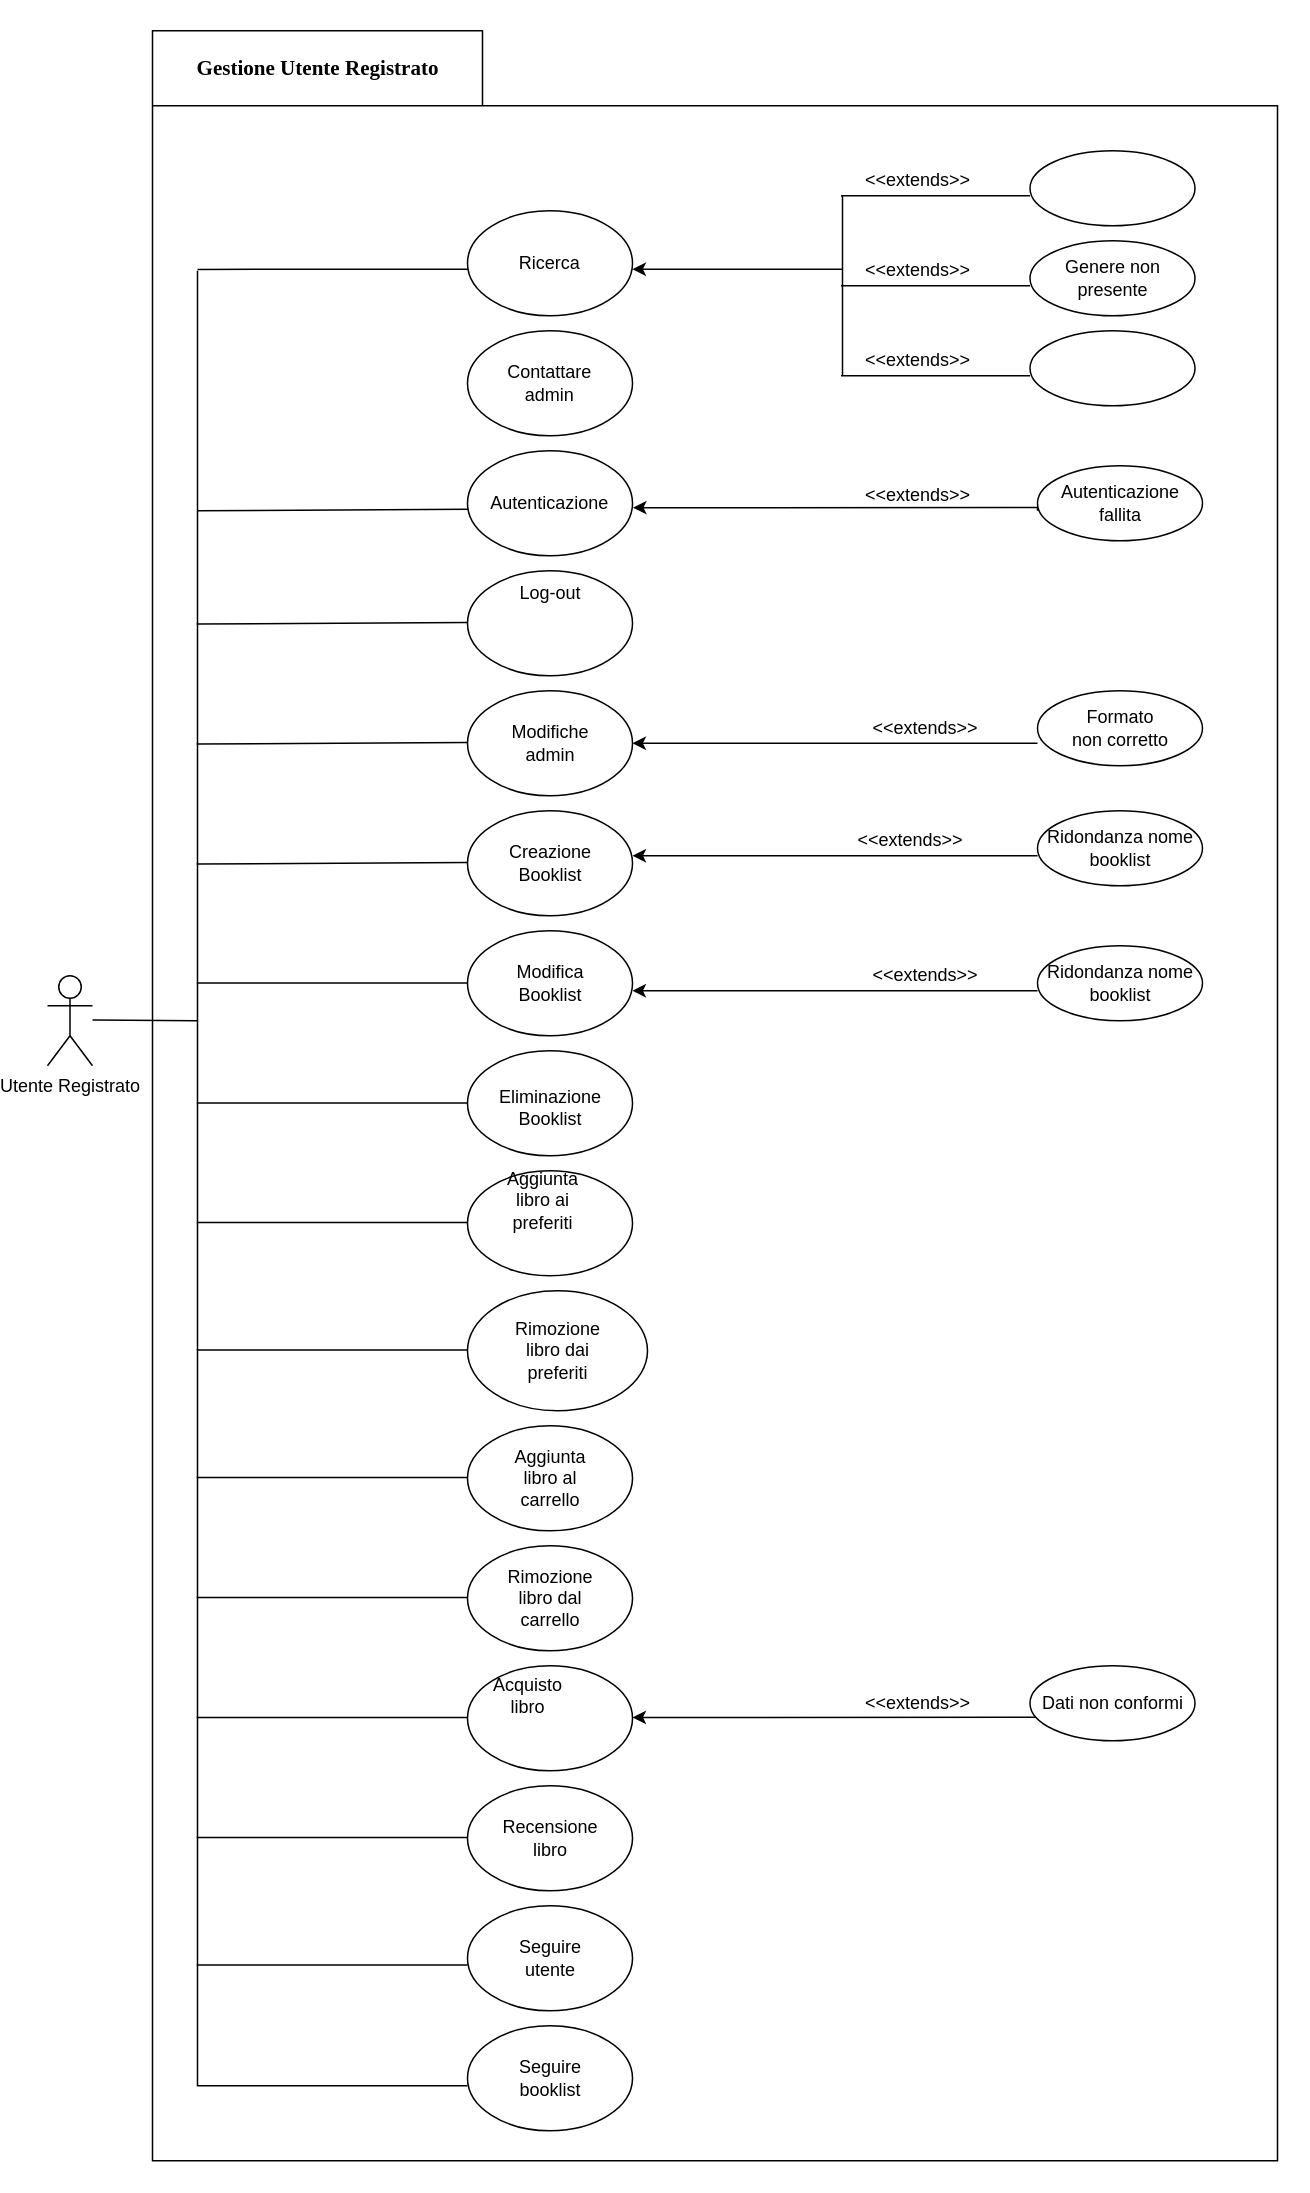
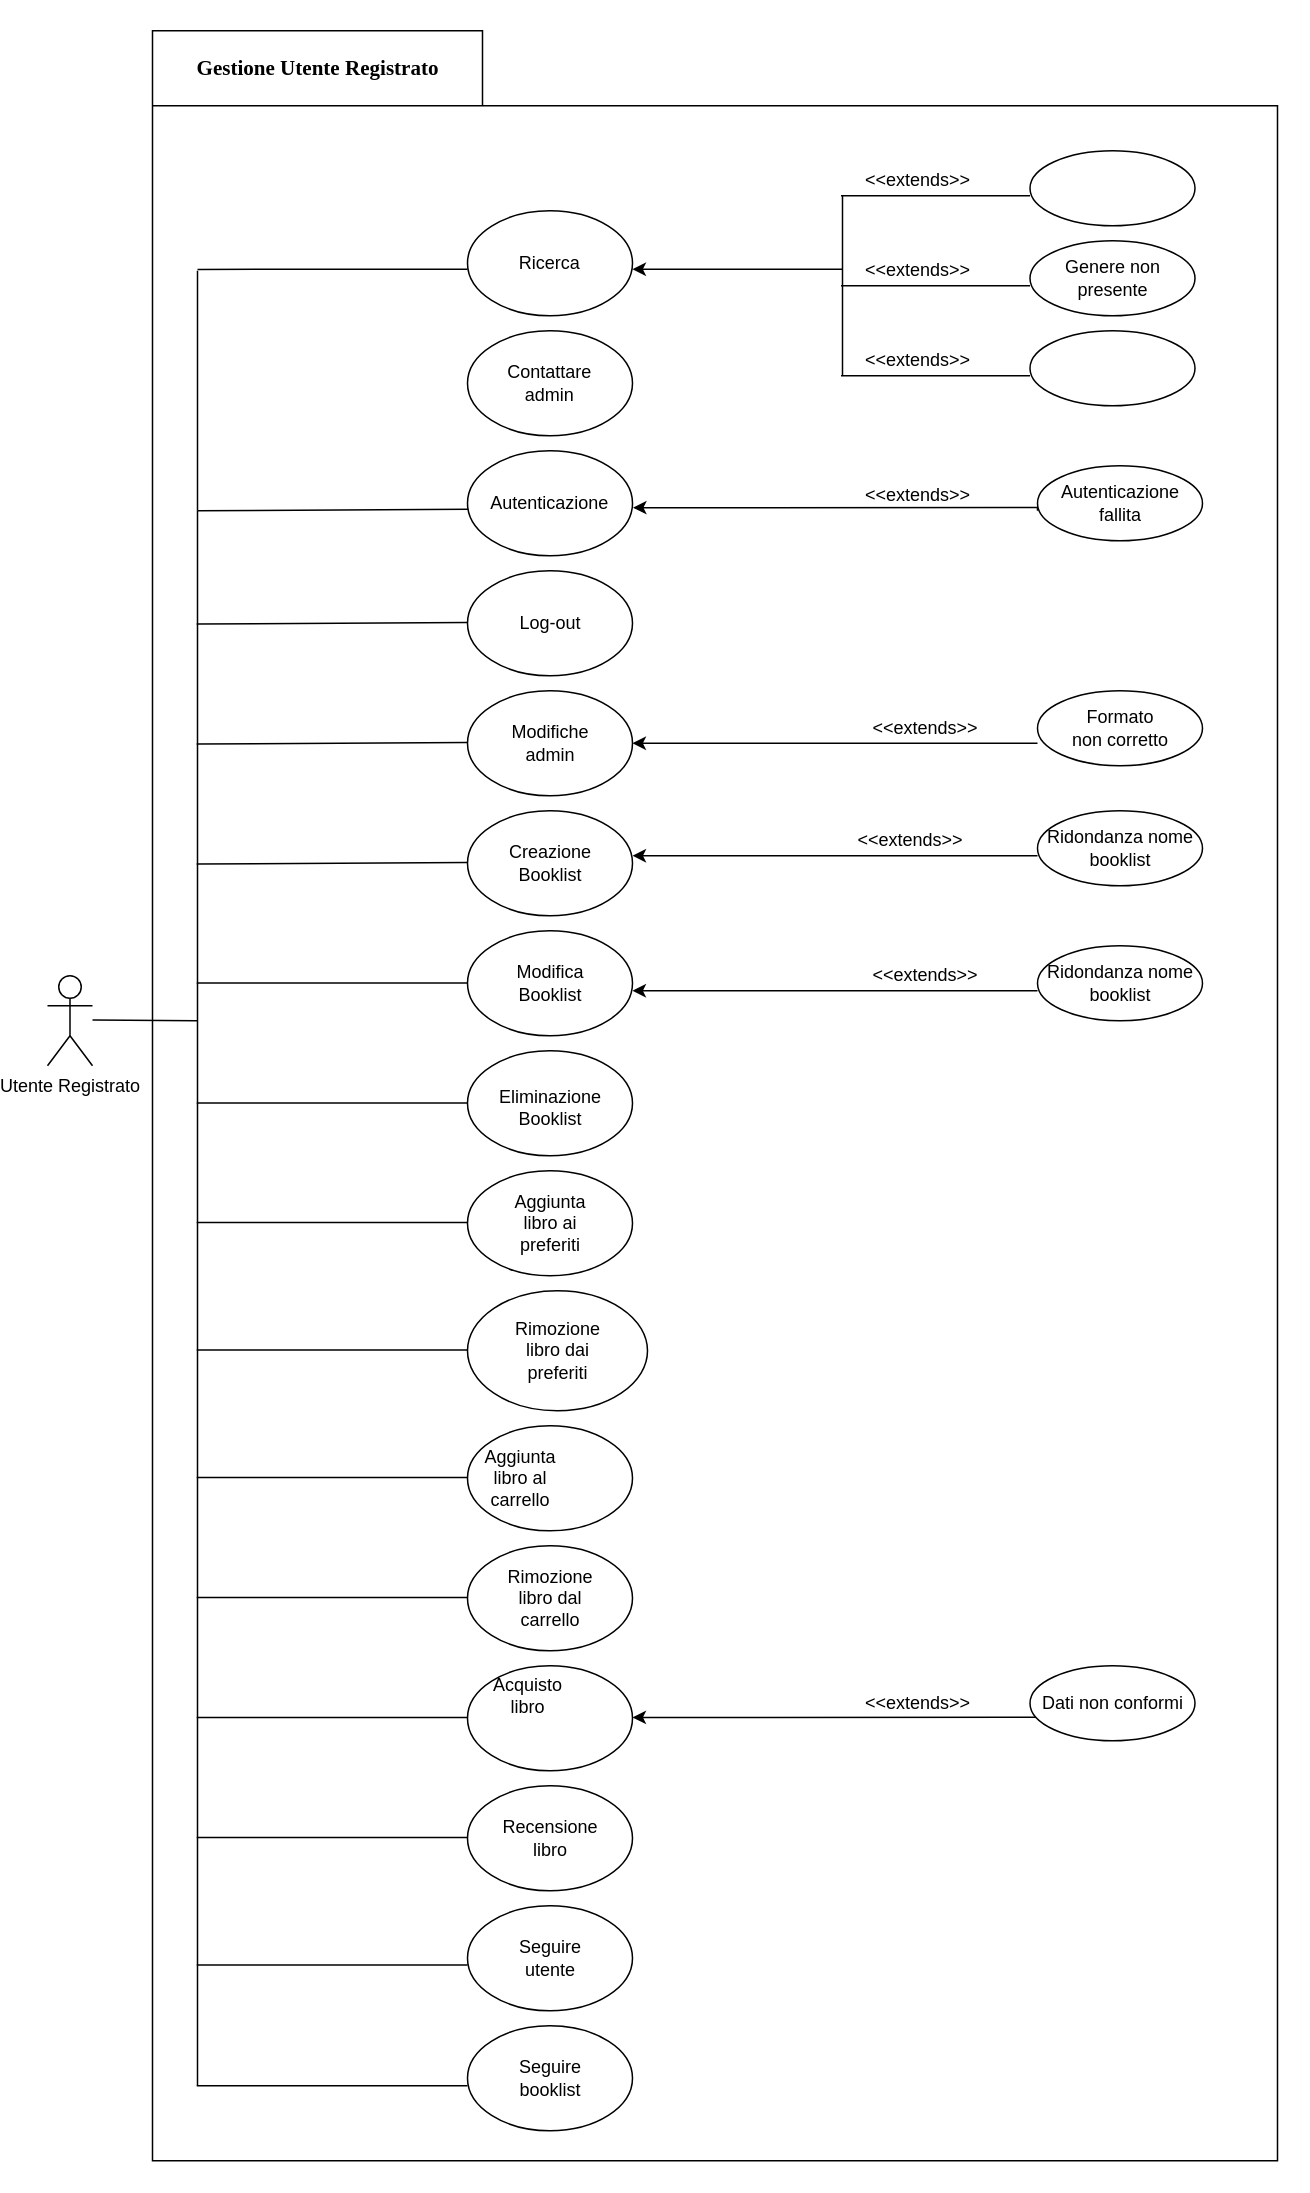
node "Log-out": moved (550, 593) -> (550, 623)
node "Aggiunta libro ai preferiti": moved (542, 1201) -> (550, 1223)
node "Aggiunta libro al carrello": moved (550, 1478) -> (520, 1478)
